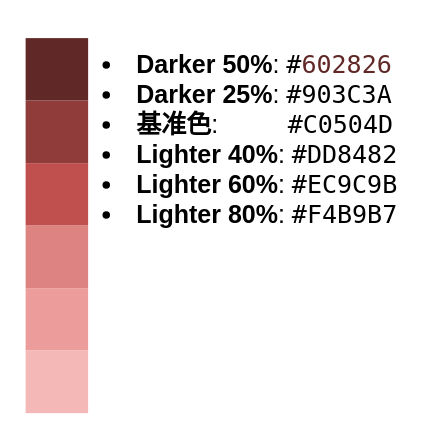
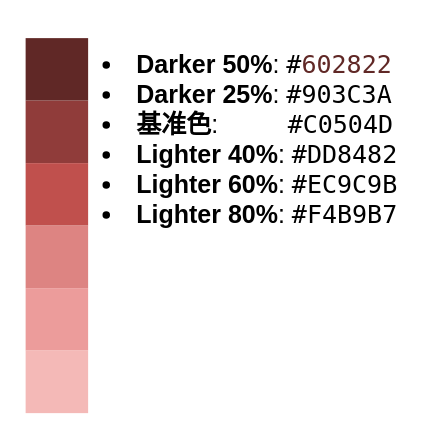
node "Darker 50%: #602826 Darker 25%: #903C3A 基准色: #C0504D Lighter 40%: #DD8482 Lighter 60%: #EC9C9B Lighter 80%: #F4B9B7": label "Darker 50%: #602826 Darker 25%: #903C3A 基准色: #C0504D Lighter 40%: #DD8482 Lighter 60%: #EC9C9B Lighter 80%: #F4B9B7" -> "Darker 50%: #602822 Darker 25%: #903C3A 基准色: #C0504D Lighter 40%: #DD8482 Lighter 60%: #EC9C9B Lighter 80%: #F4B9B7"
